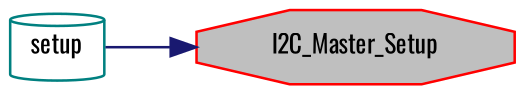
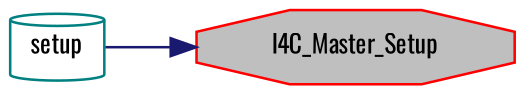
node "I2C_Master_Setup": label "I2C_Master_Setup" -> "I4C_Master_Setup"
